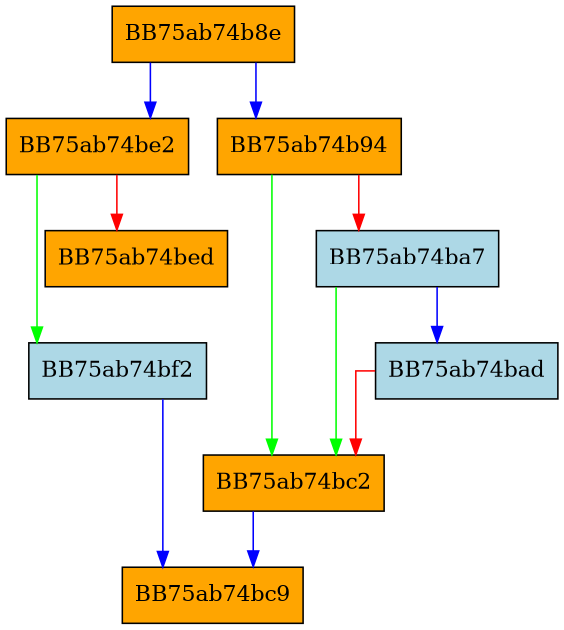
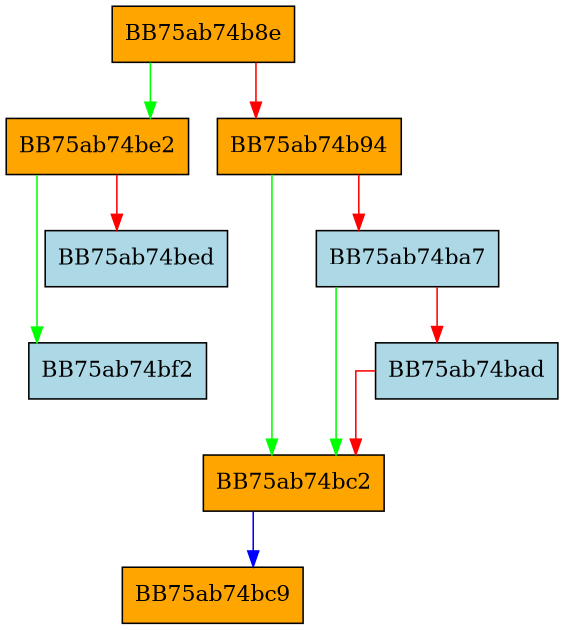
edge "BB75ab74b8e" -> "BB75ab74be2": color blue -> green
edge "BB75ab74b8e" -> "BB75ab74b94": color blue -> red
node "BB75ab74bed": fillcolor orange -> lightblue
edge "BB75ab74ba7" -> "BB75ab74bad": color blue -> red
edge "BB75ab74bf2" -> "BB75ab74bc9": removed
